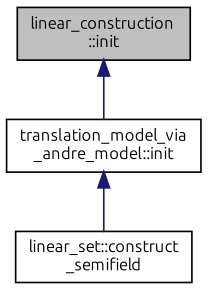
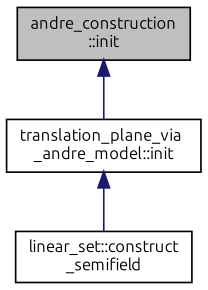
node "linear_construction ::init": label "linear_construction ::init" -> "andre_construction ::init"
node "translation_model_via _andre_model::init": label "translation_model_via _andre_model::init" -> "translation_plane_via _andre_model::init"
